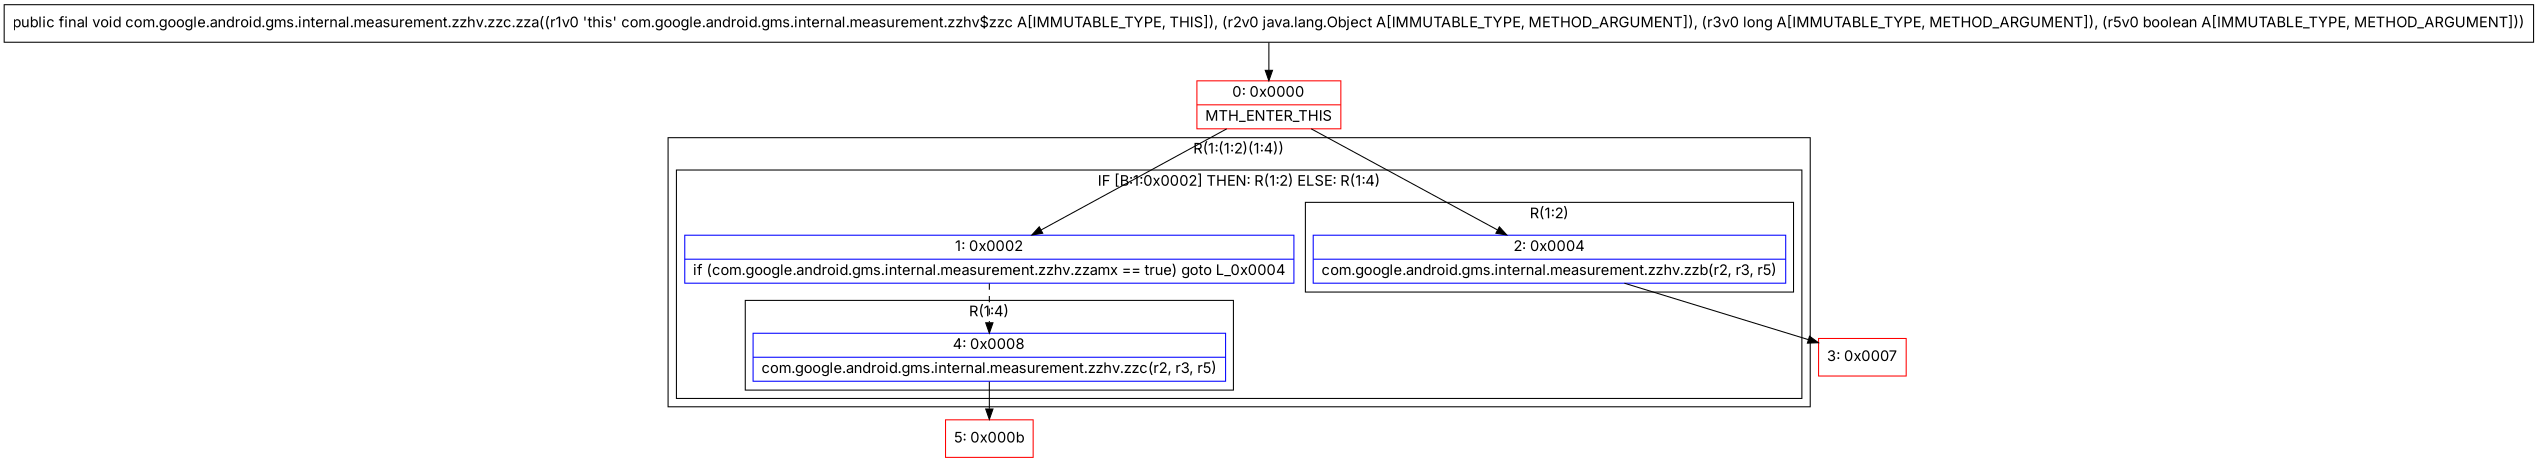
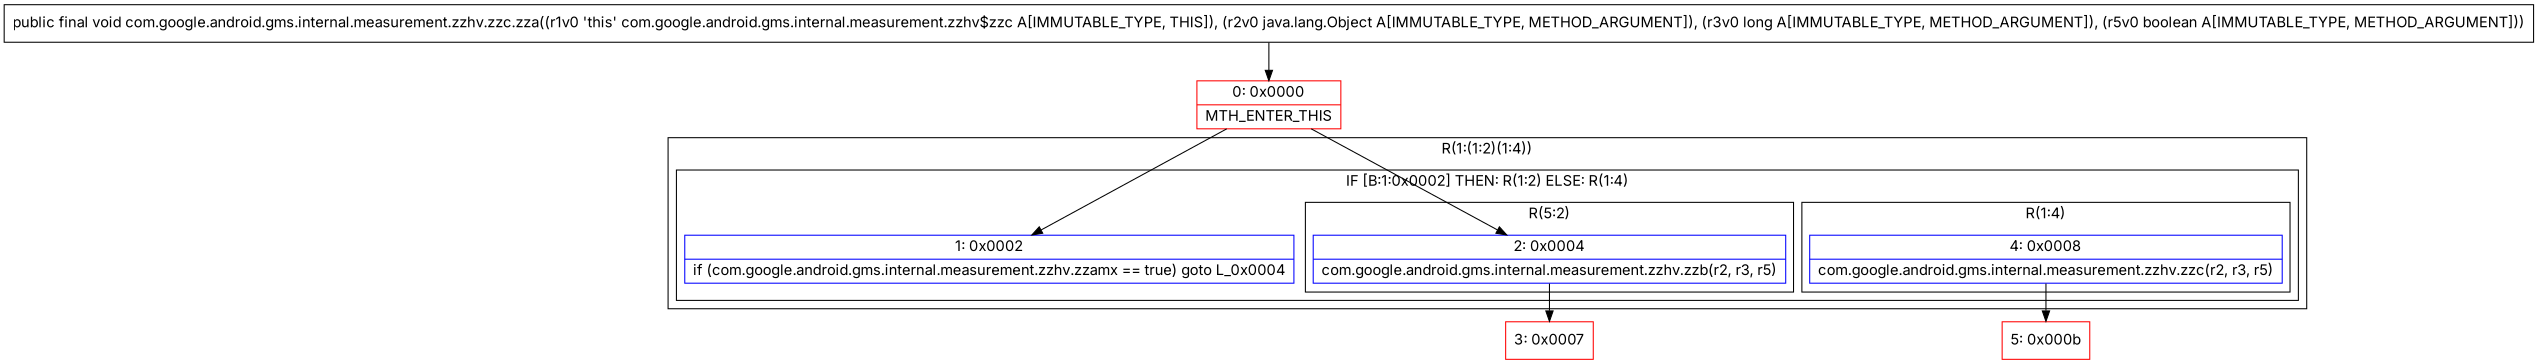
cluster "R(1:2)": label "R(1:2)" -> "R(5:2)"
edge "1: 0x0002" -> "4: 0x0008": removed
